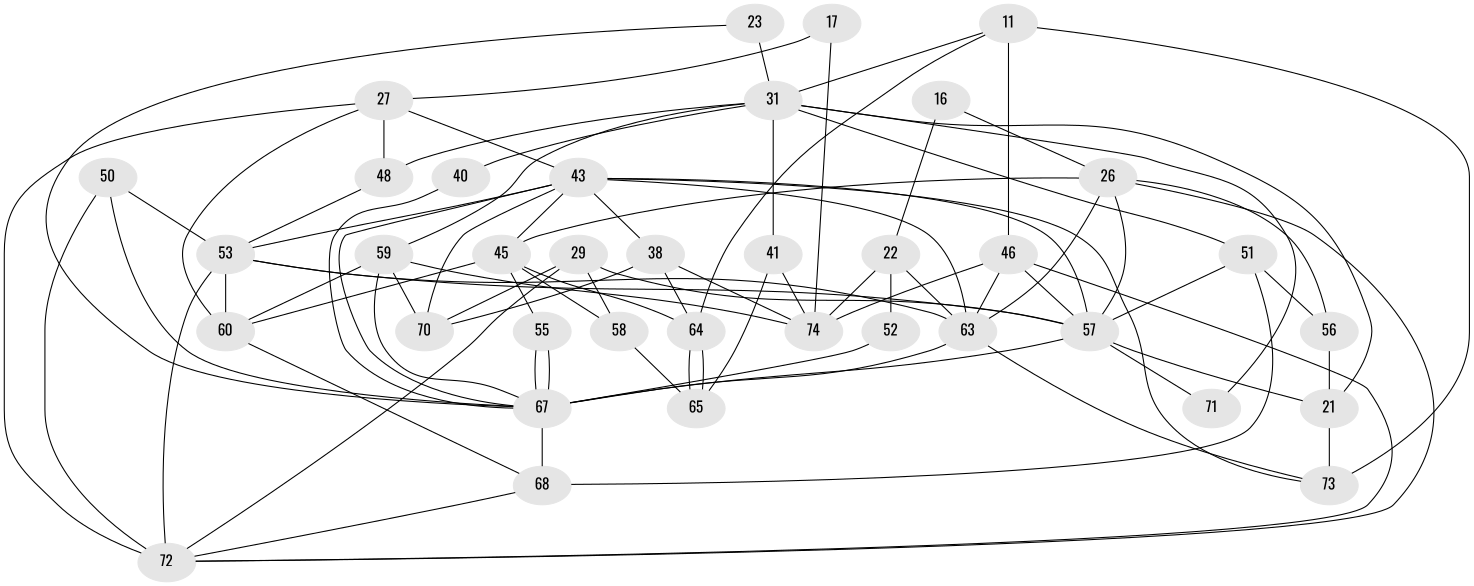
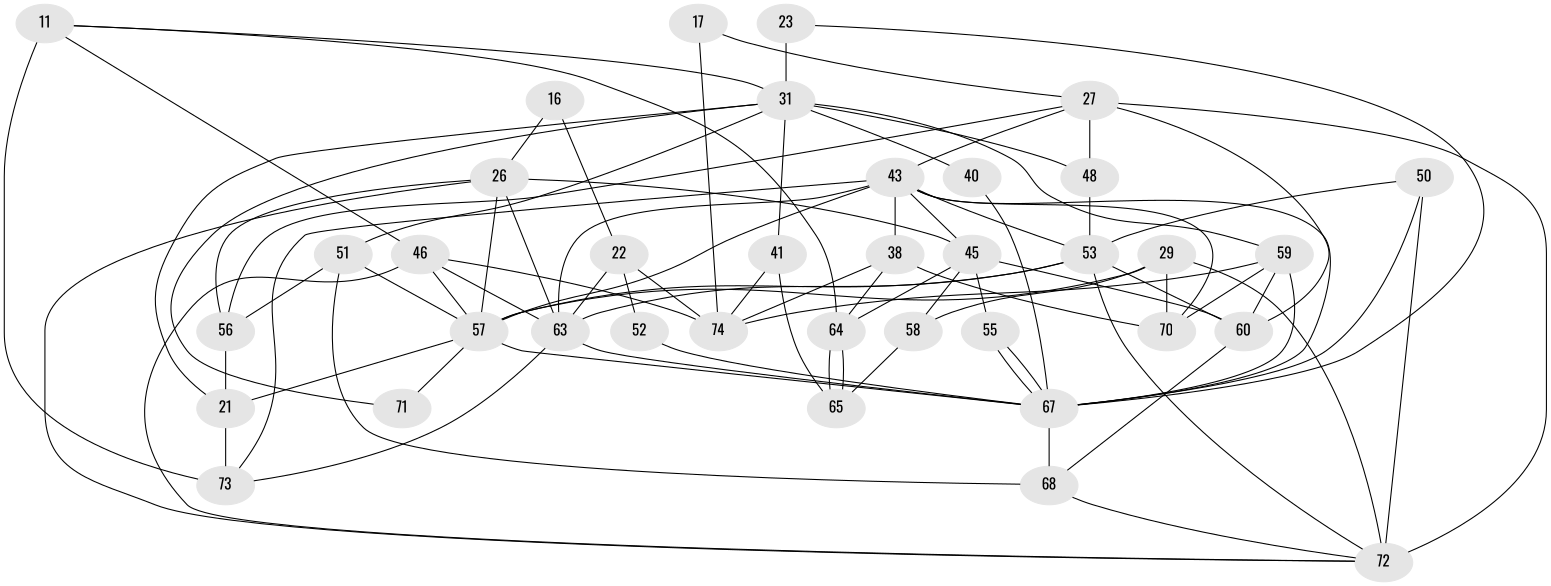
edge "27" -- "56": added
